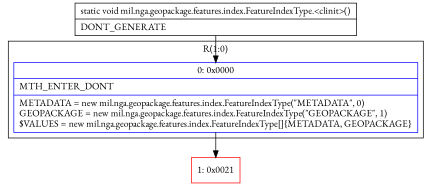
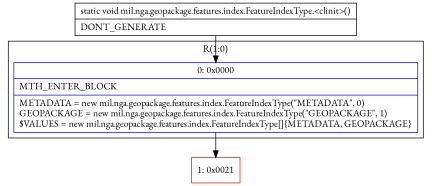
node "0: 0x0000": text "MTH_ENTER_DONT" -> "MTH_ENTER_BLOCK"
